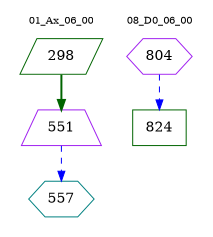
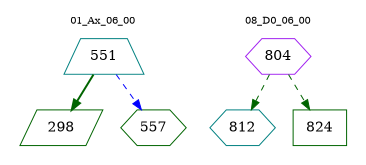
edge "298" -> "551": reversed
edge "804" -> "824": color blue -> darkgreen
node "551": color purple -> teal
node "812": added
node "557": color teal -> darkgreen
